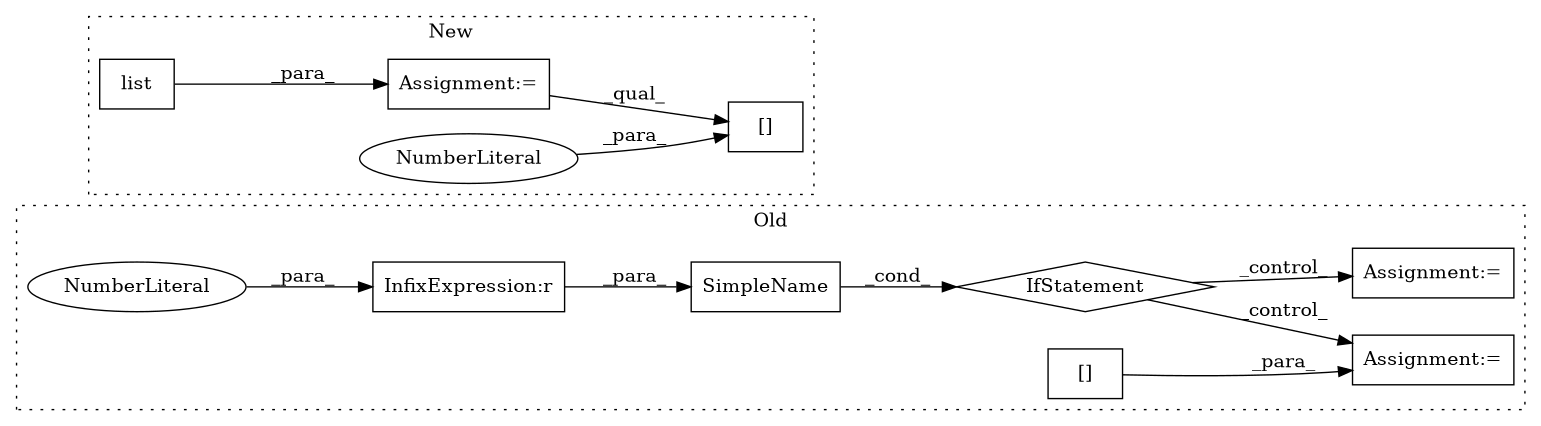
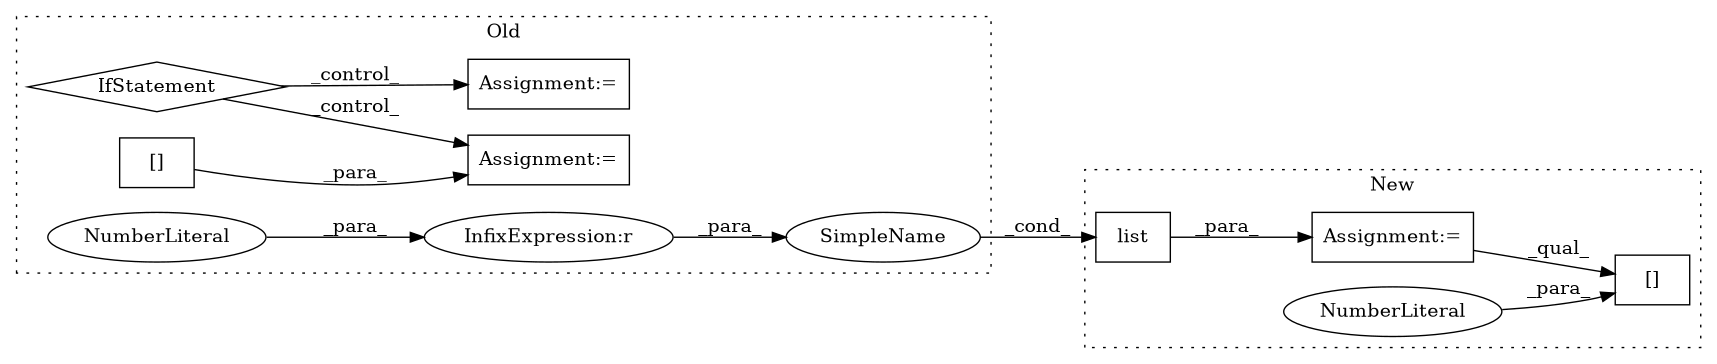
node "InfixExpression:r": shape box -> ellipse
node "SimpleName": shape box -> ellipse
edge "SimpleName" -> "IfStatement": now "SimpleName" -> "list"
